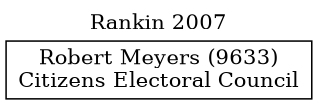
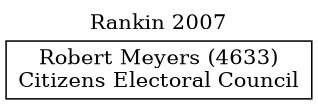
node "Robert Meyers (9633) Citizens Electoral Council": label "Robert Meyers (9633) Citizens Electoral Council" -> "Robert Meyers (4633) Citizens Electoral Council"
